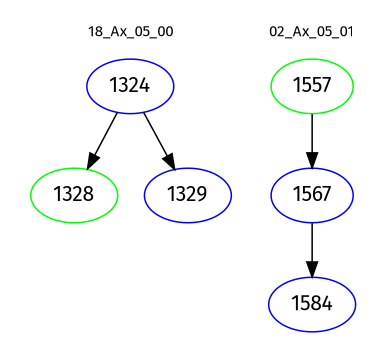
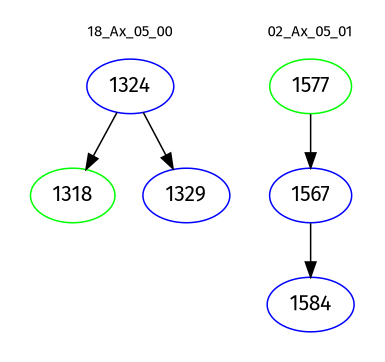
node "1557": label "1557" -> "1577"
node "1328": label "1328" -> "1318"
